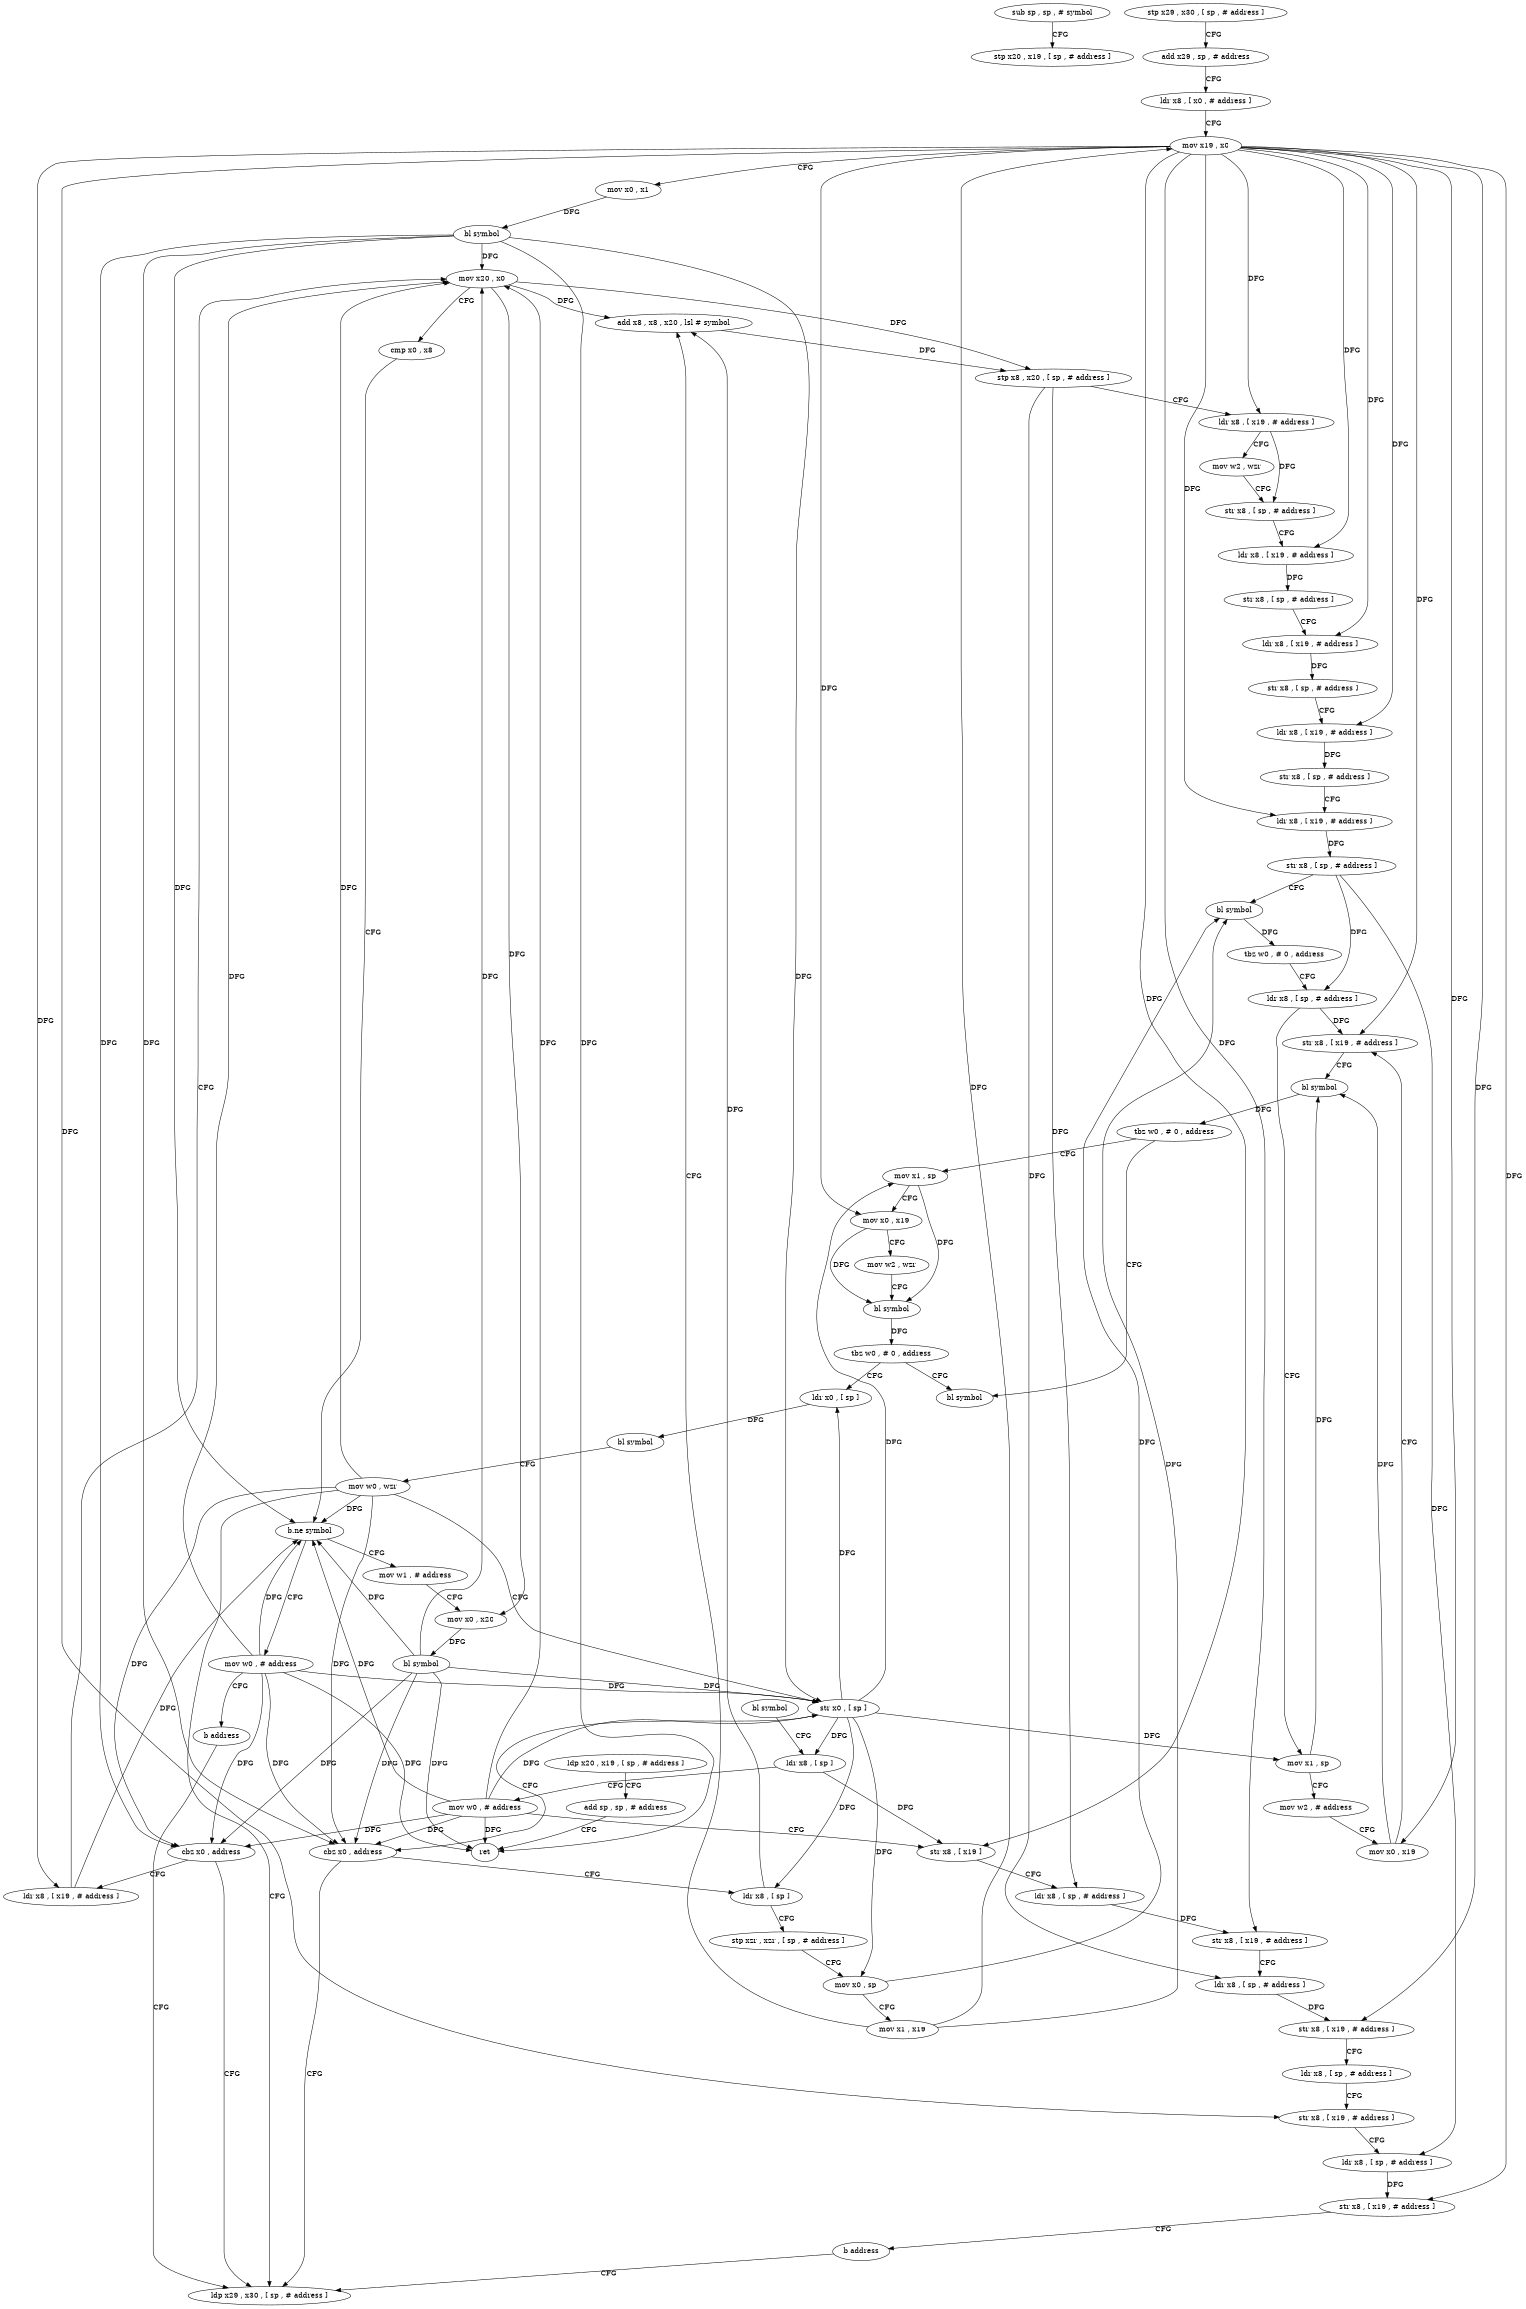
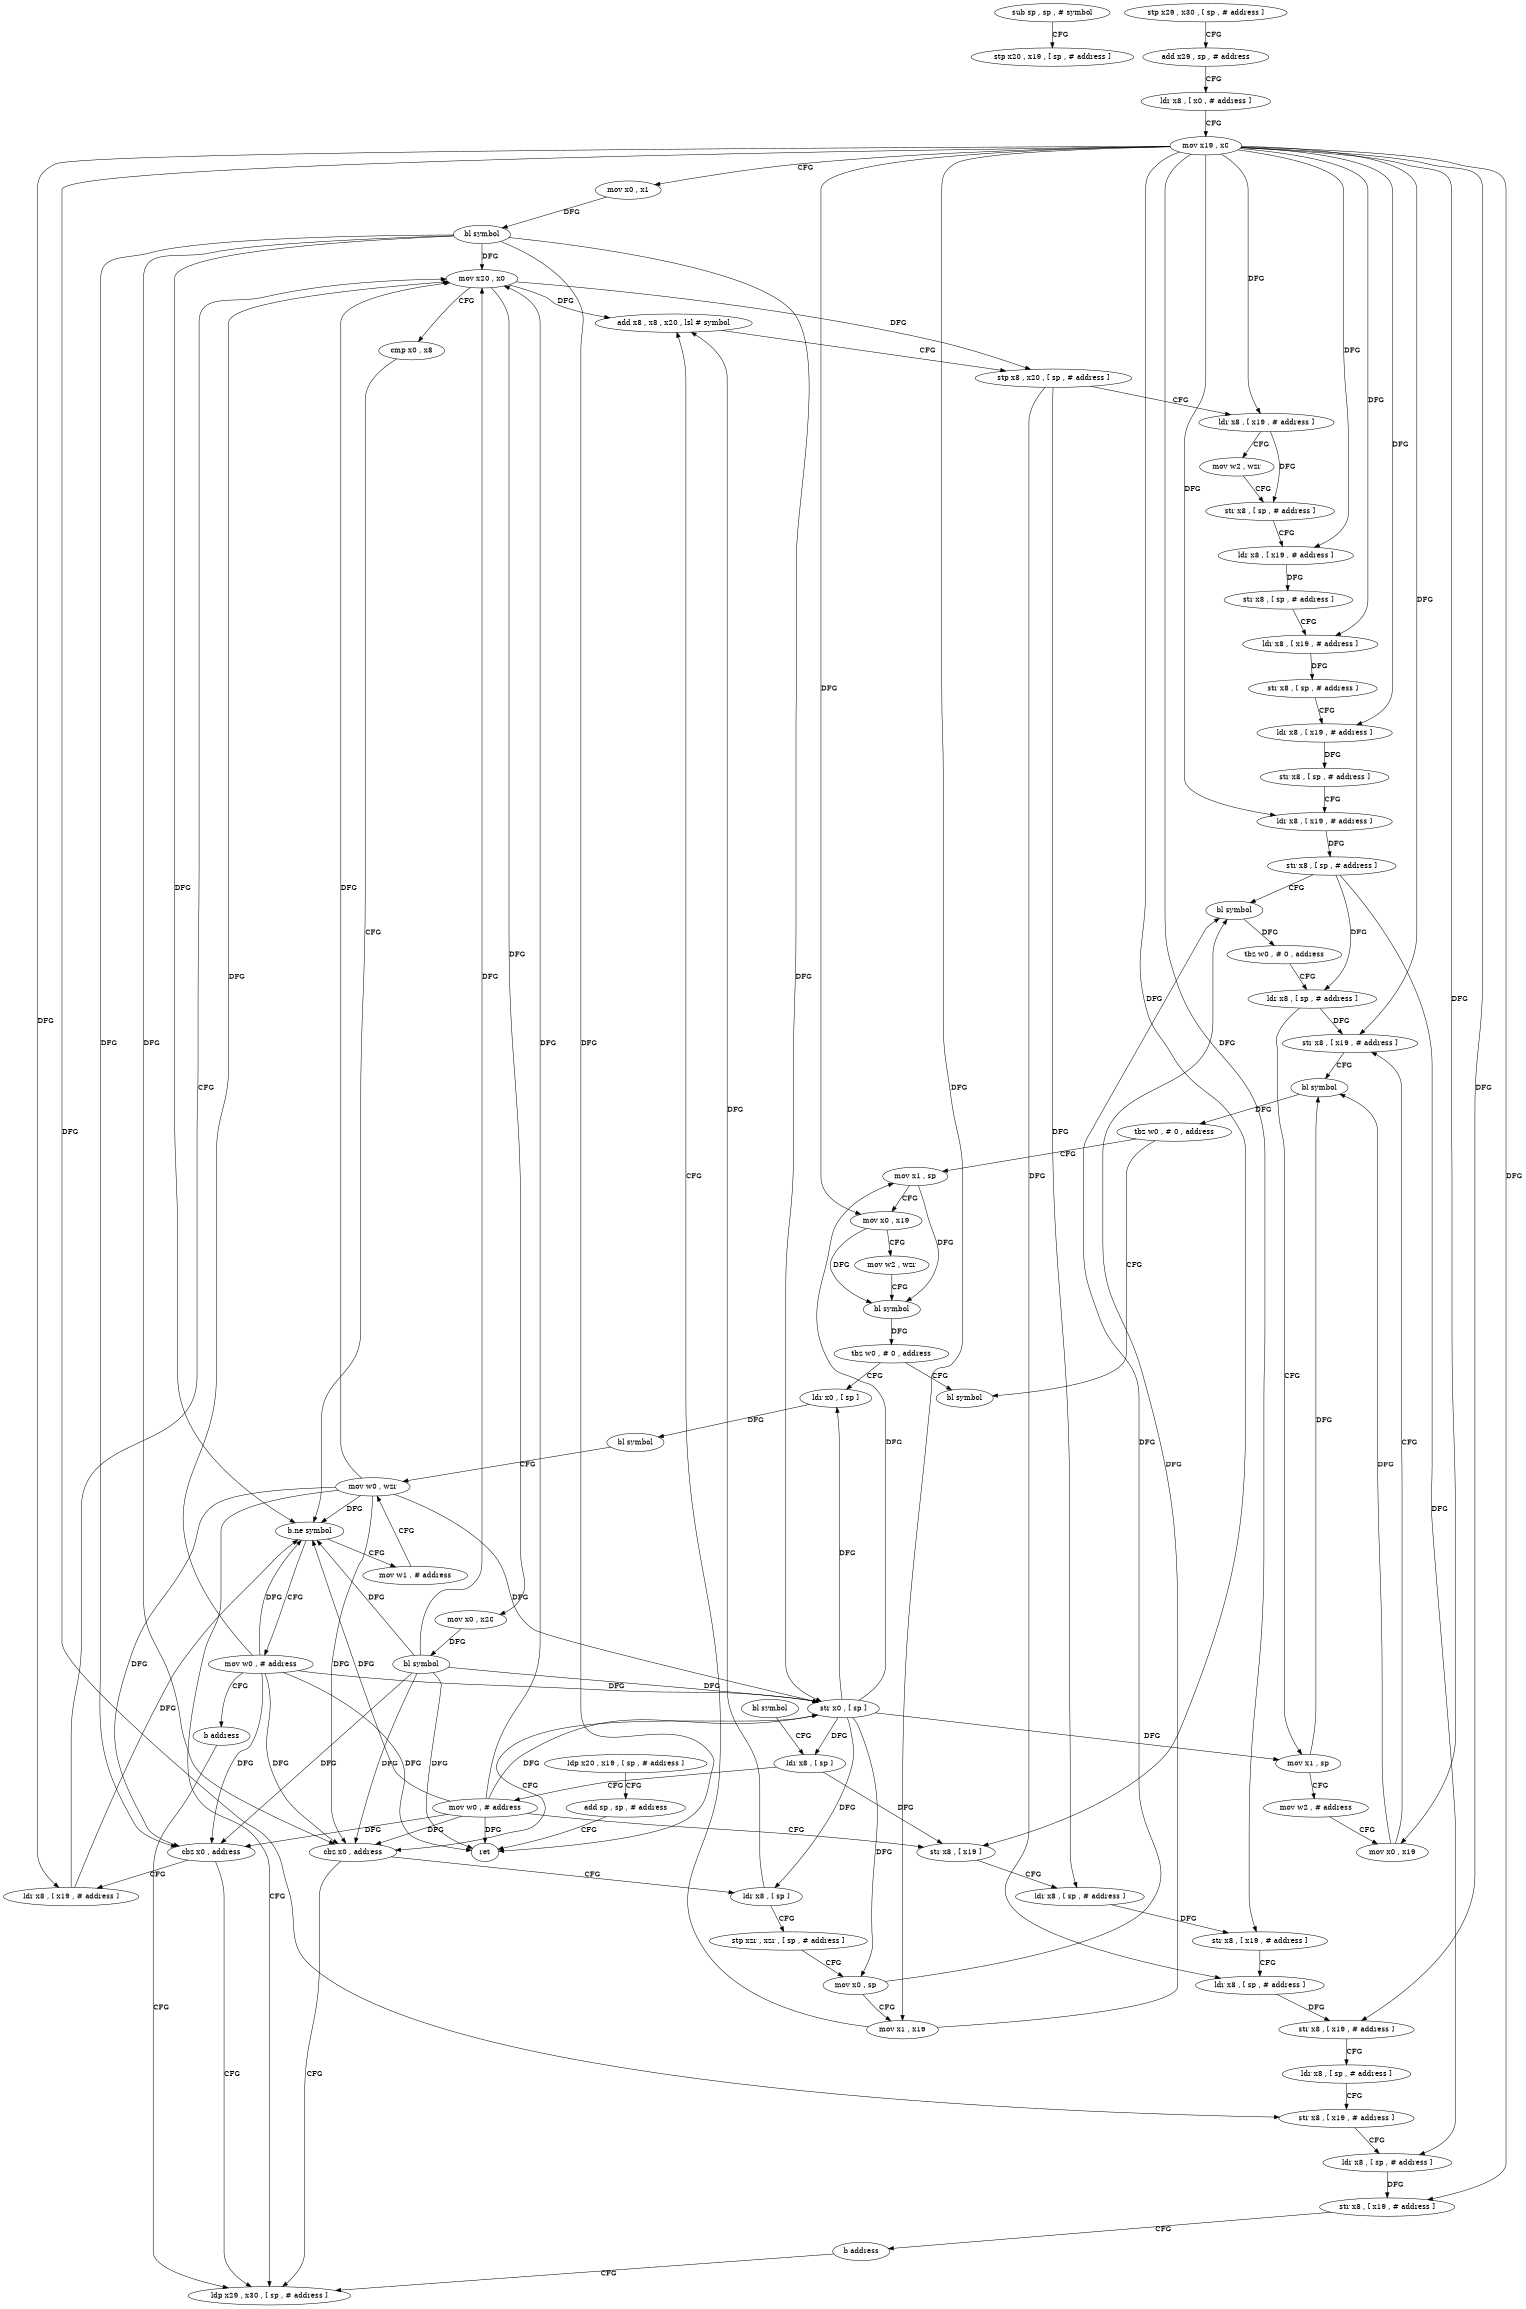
edge "add x8 , x8 , x20 , lsl # symbol" -> "stp x8 , x20 , [ sp , # address ]": label "DFG" -> "CFG"
edge "mov x1 , x19" -> "mov x19 , x0": reversed
edge "mov w1 , # address" -> "mov x0 , x20": now "mov w1 , # address" -> "mov w0 , wzr"
edge "mov w0 , wzr" -> "str x0 , [ sp ]": label "CFG" -> "DFG"
